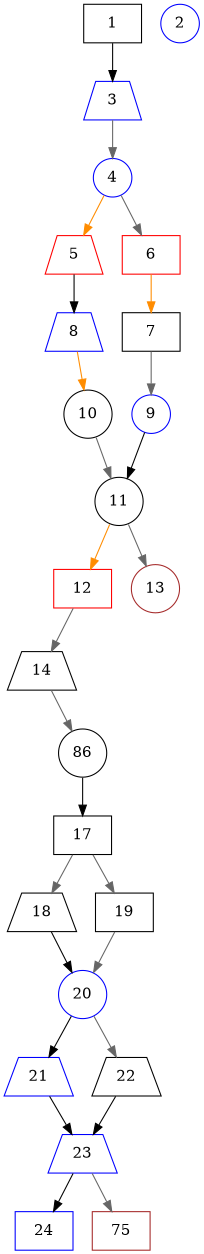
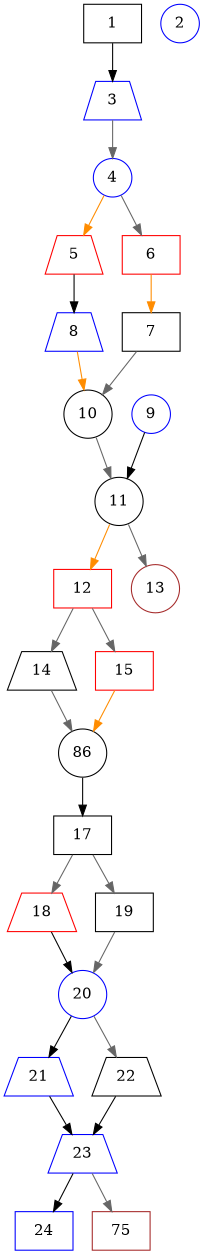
edge "7" -> "9": now "7" -> "10"
node "15": added
node "18": color black -> red
